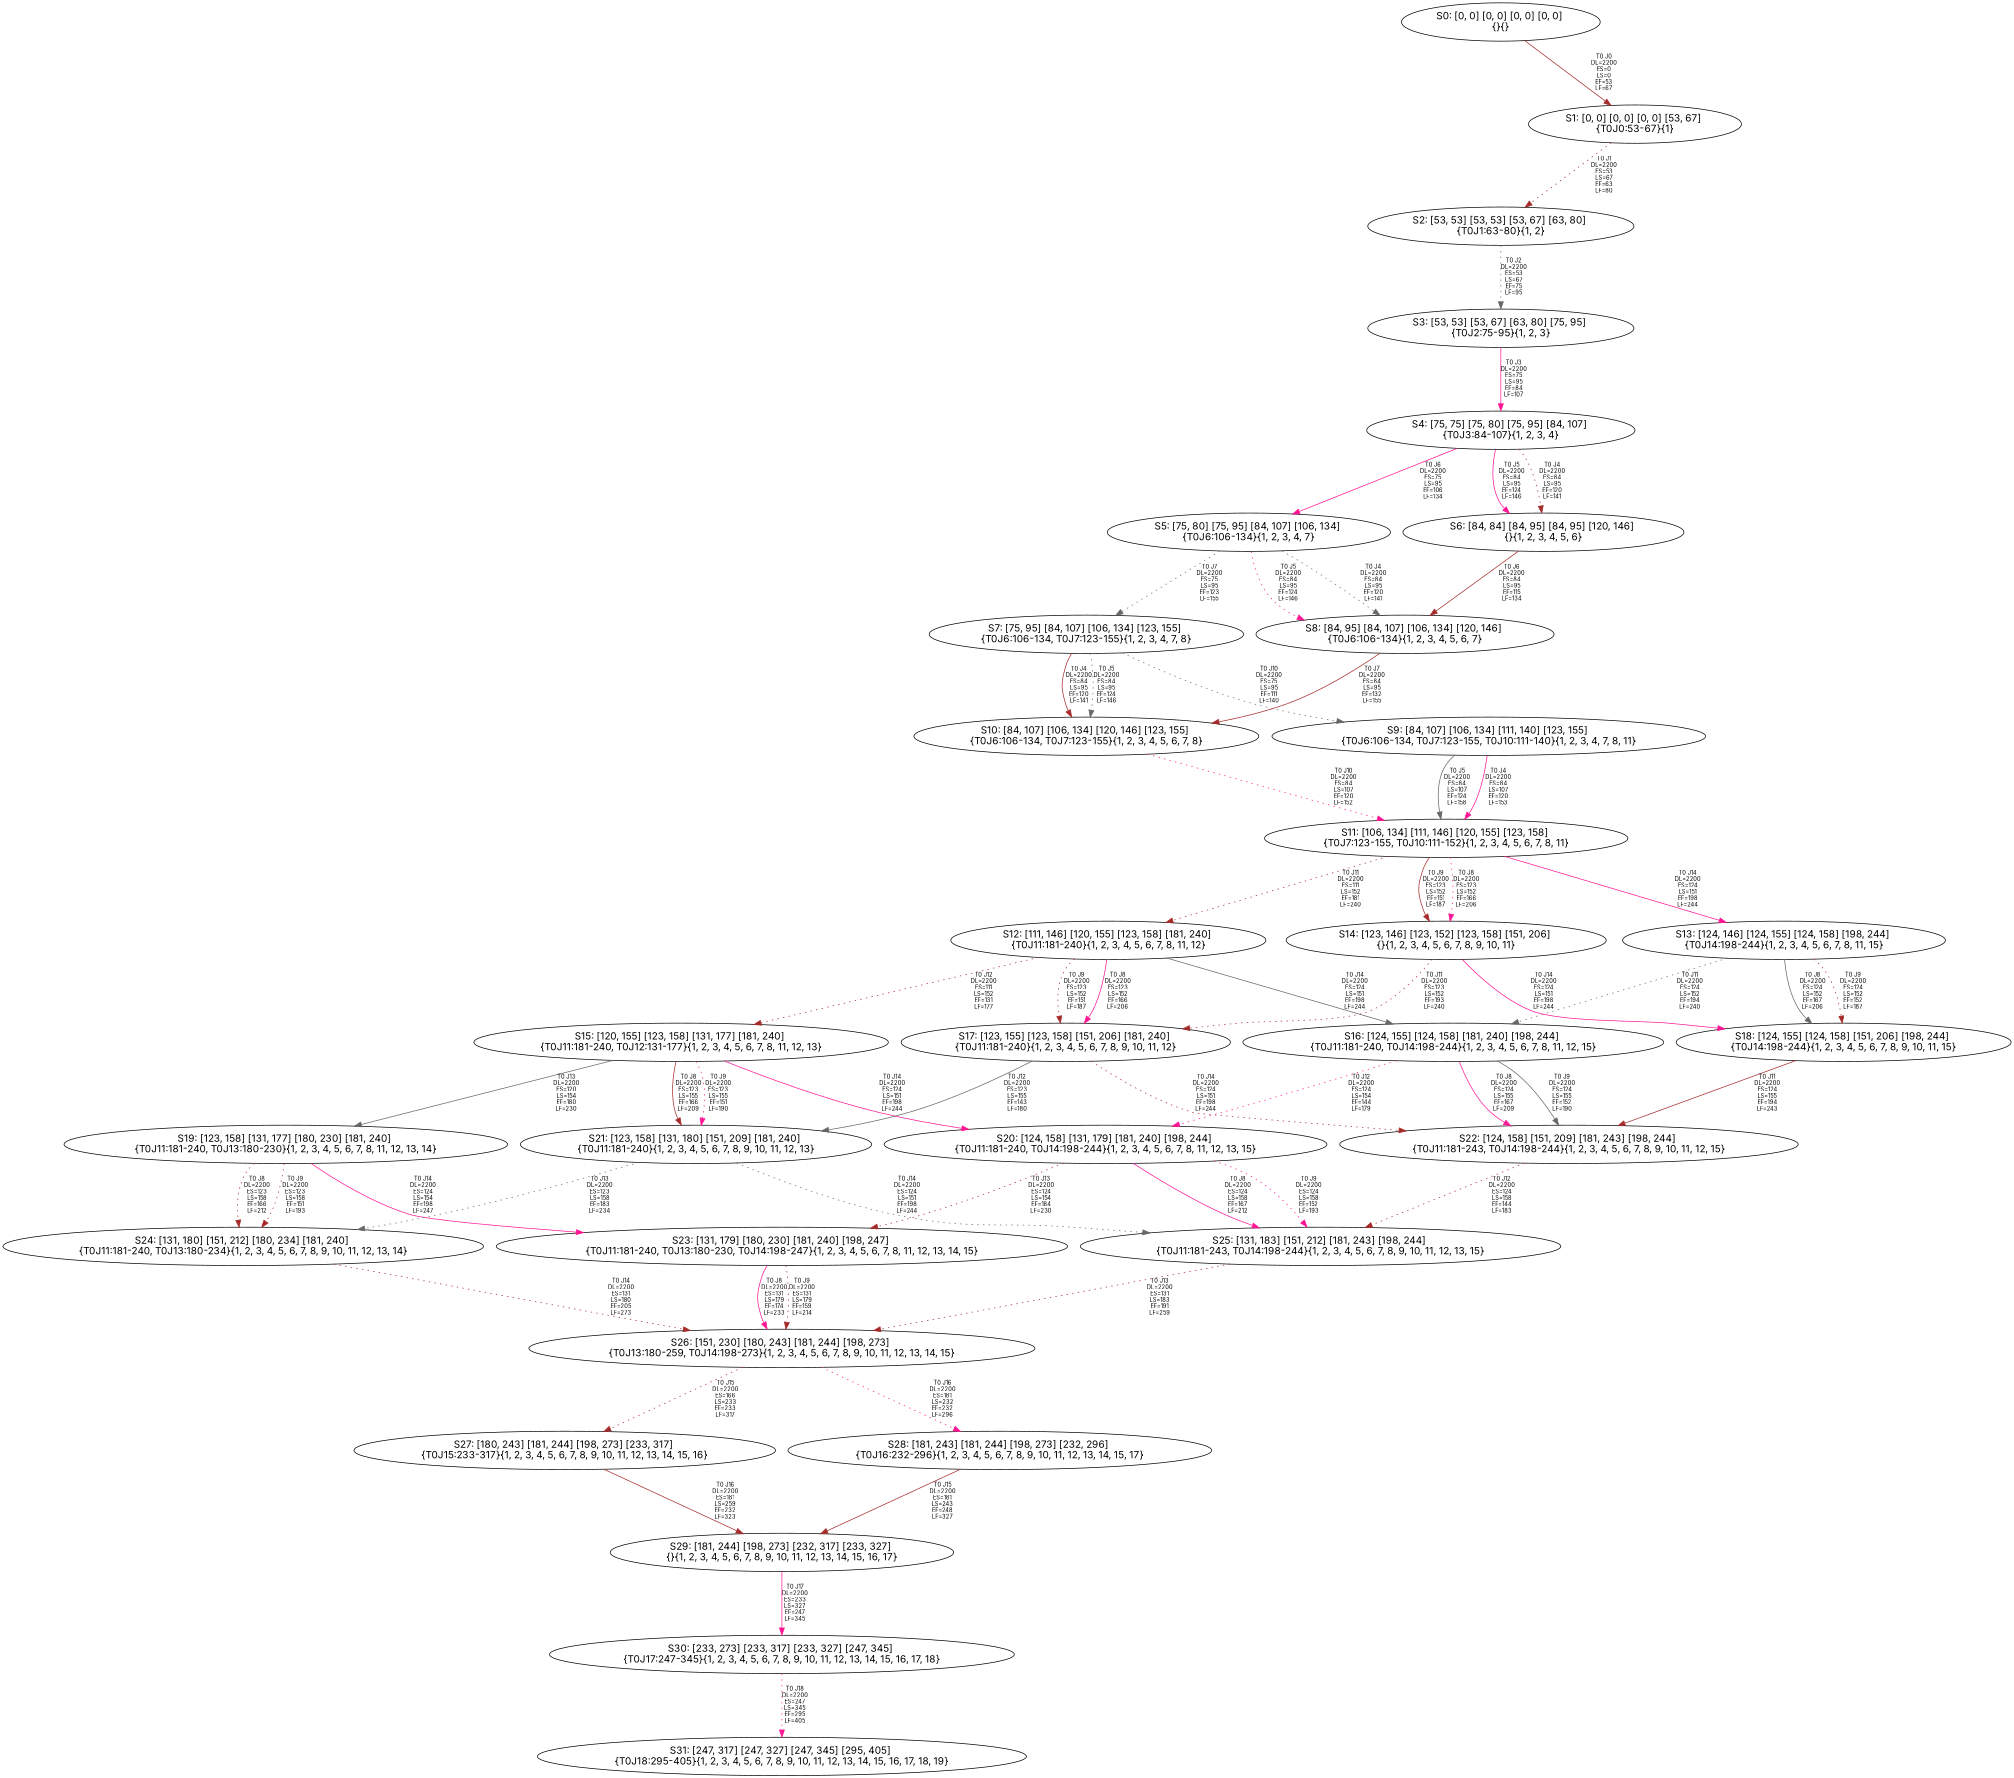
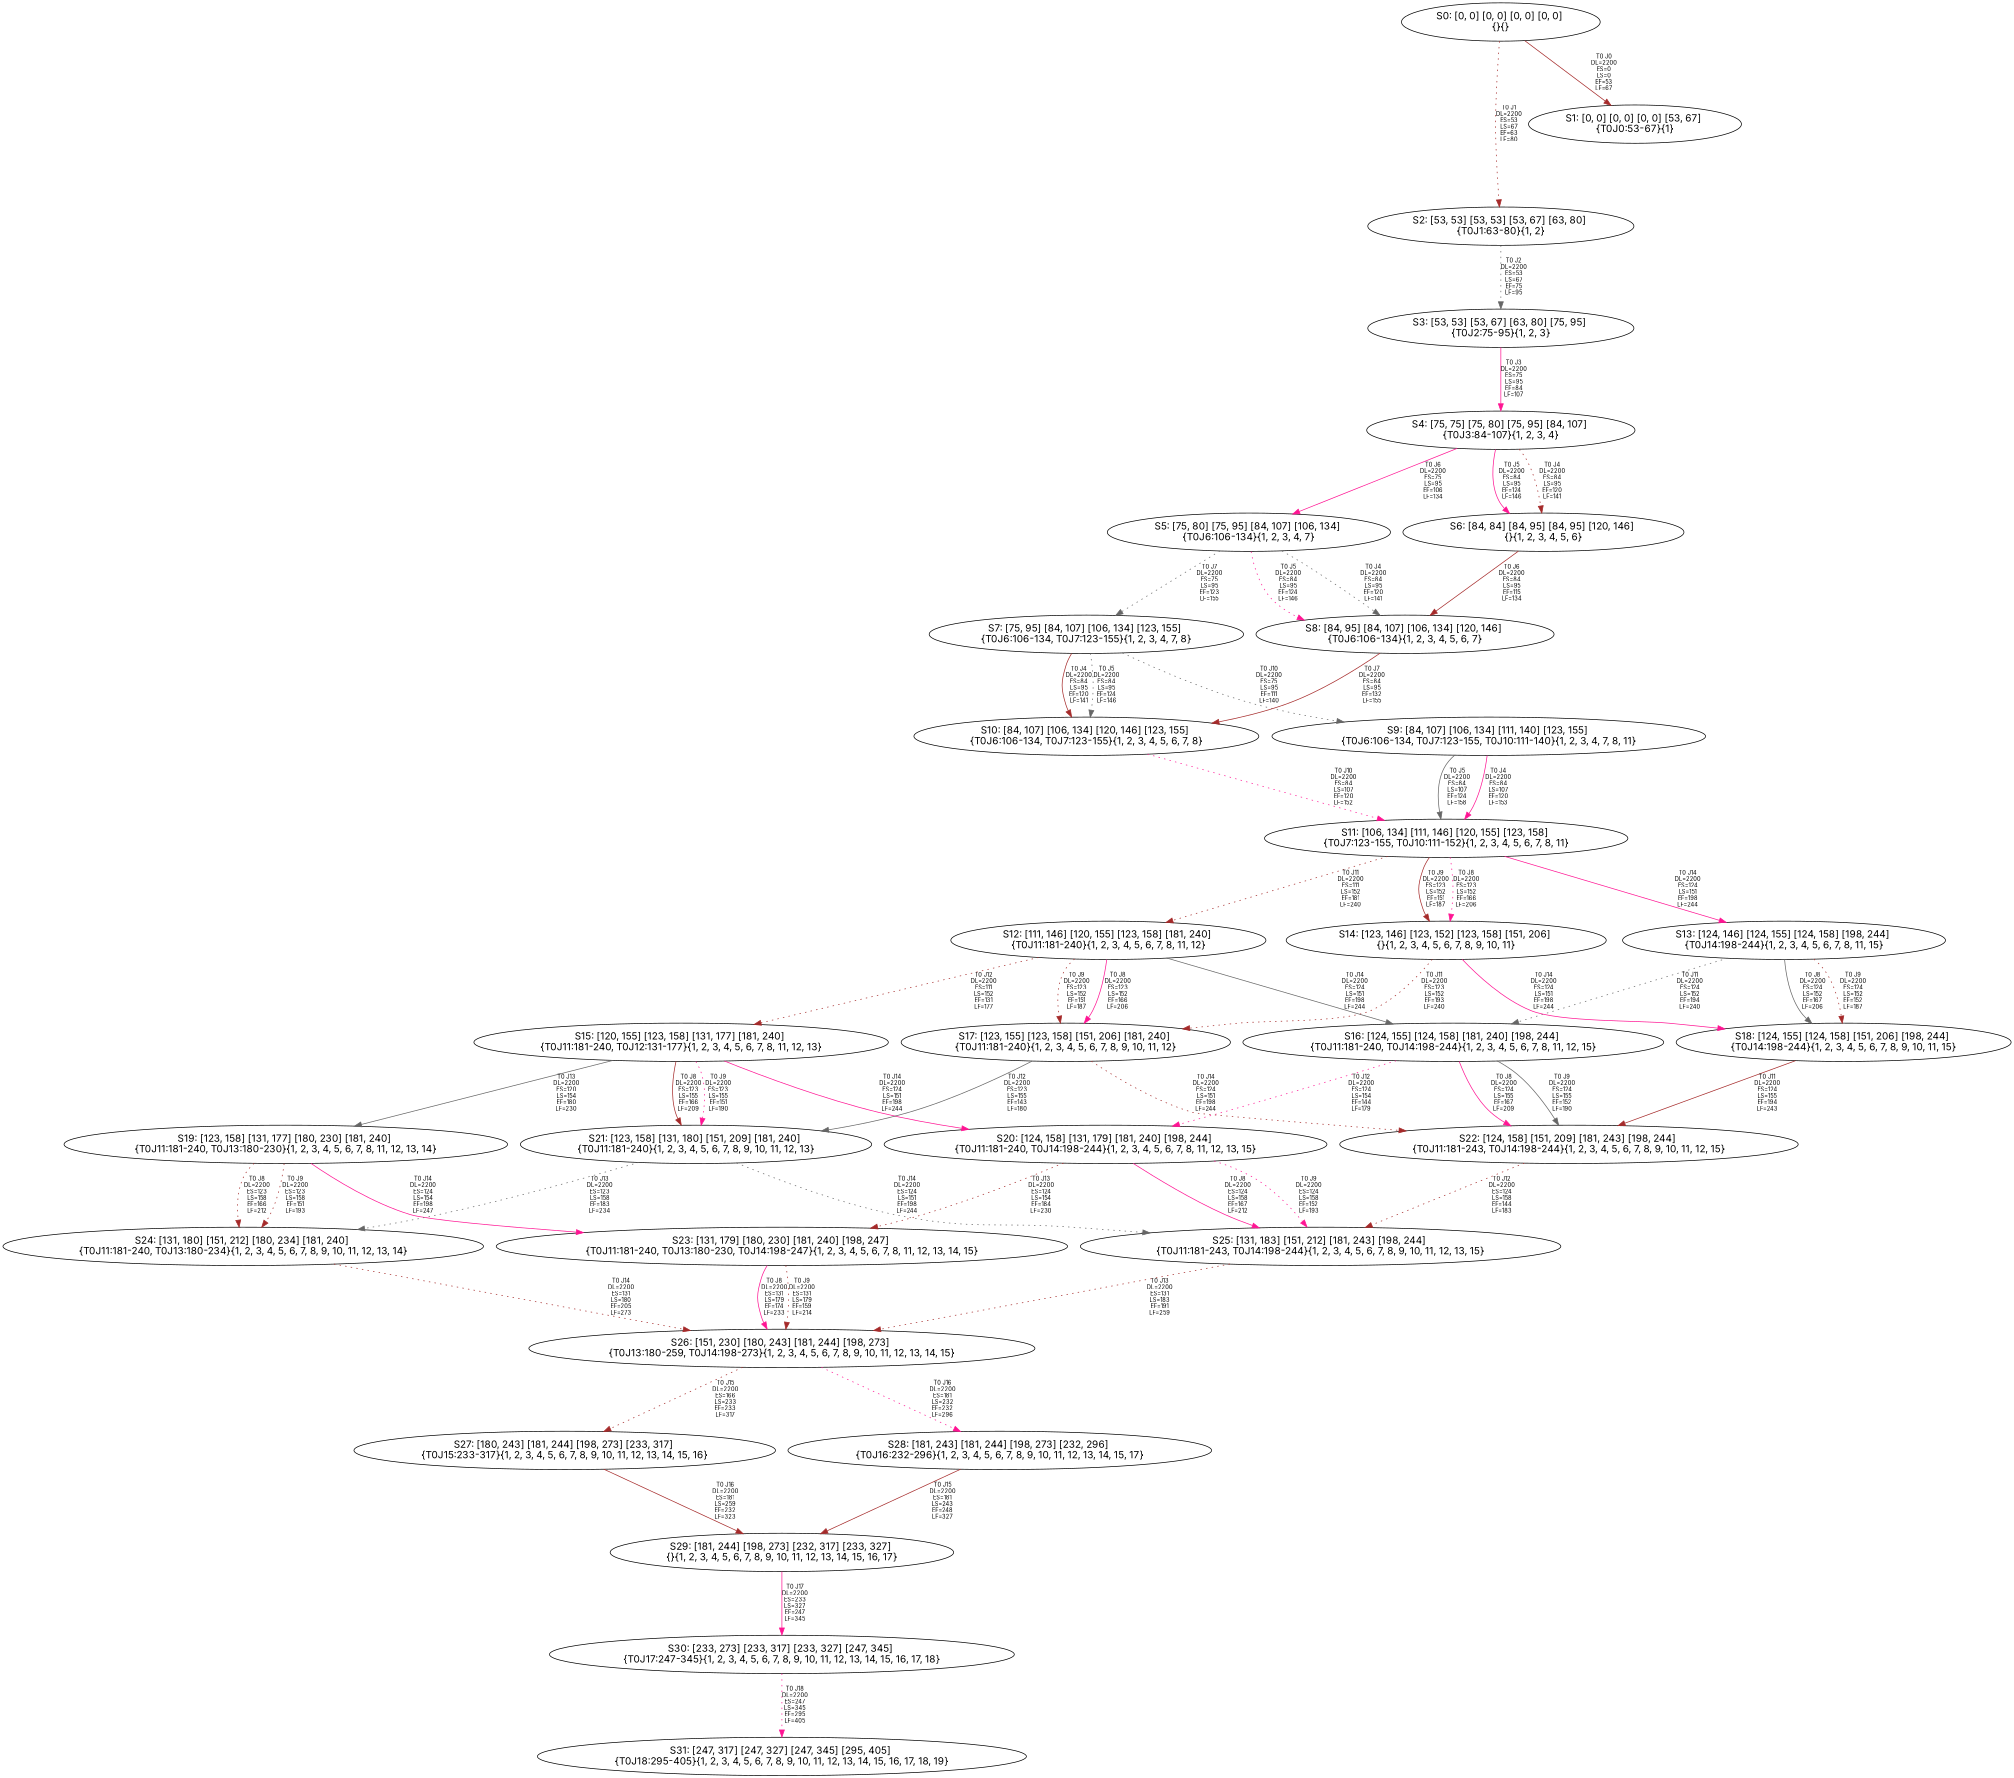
edge "S1: [0, 0] [0, 0] [0, 0] [53, 67] {T0J0:53-67}{1}" -> "S2: [53, 53] [53, 53] [53, 67] [63, 80] {T0J1:63-80}{1, 2}": now "S0: [0, 0] [0, 0] [0, 0] [0, 0] {}{}" -> "S2: [53, 53] [53, 53] [53, 67] [63, 80] {T0J1:63-80}{1, 2}"
